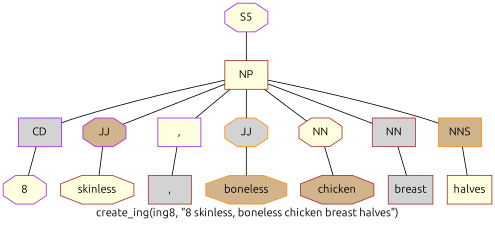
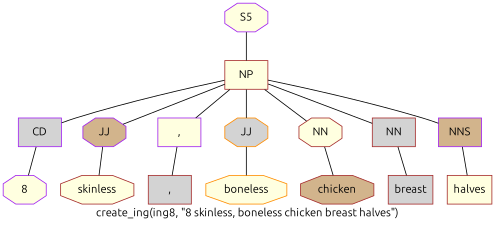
node "NNS": color darkorange -> purple
node "boneless": fillcolor tan -> lightyellow
